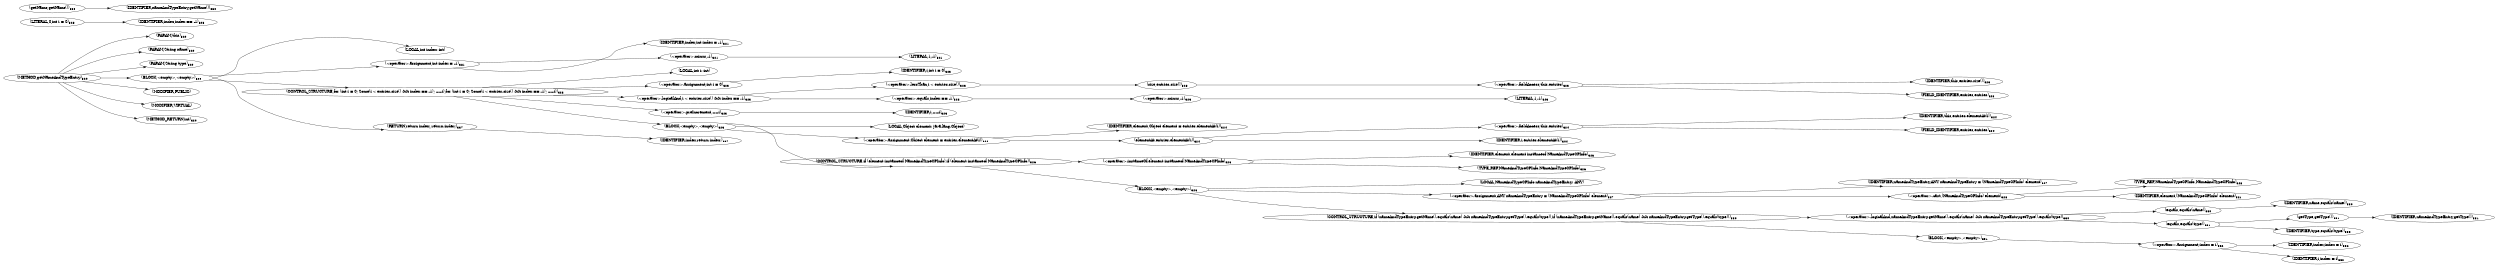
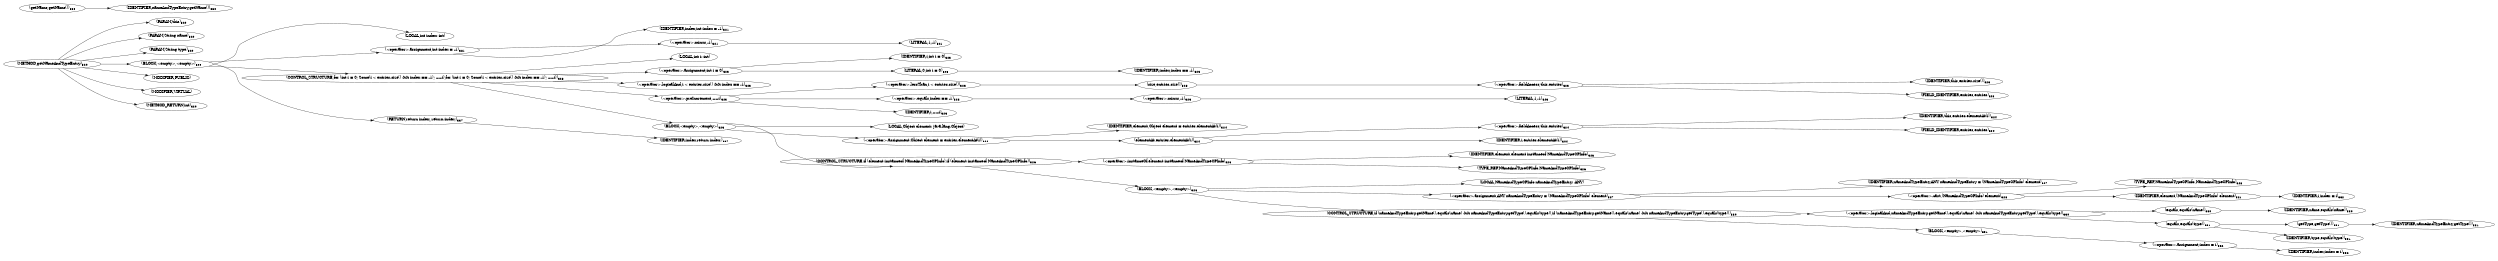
edge "(<operator>.assignment,int i = 0)" -> "(LITERAL,0,int i = 0)": added
edge "(<operator>.logicalAnd,i < entries.size() && index == -1)" -> "(<operator>.lessThan,i < entries.size())": now "(<operator>.preIncrement,++i)" -> "(<operator>.lessThan,i < entries.size())"
edge "(<operator>.logicalAnd,i < entries.size() && index == -1)" -> "(<operator>.equals,index == -1)": now "(<operator>.preIncrement,++i)" -> "(<operator>.equals,index == -1)"
node "(IDENTIFIER,type,equals(type))": text "335" -> "331"
edge "(<operator>.assignment,index = i)" -> "(IDENTIFIER,i,index = i)": now "(IDENTIFIER,element,(NameAndTypeCPInfo) element)" -> "(IDENTIFIER,i,index = i)"
